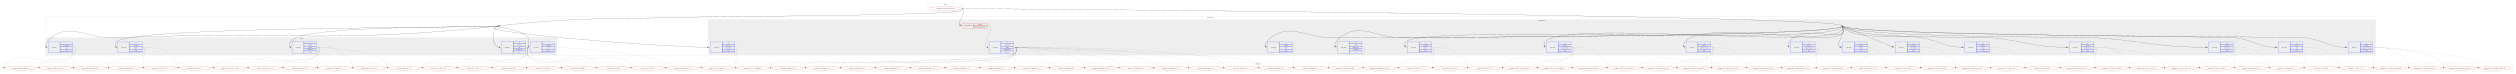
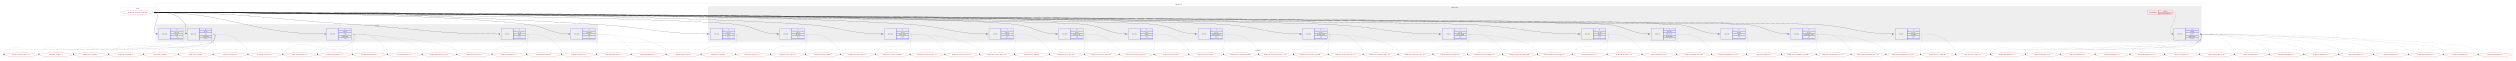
edge "portage://dev-ros/mavros_extras-9999" -> "use_conditional": removed
